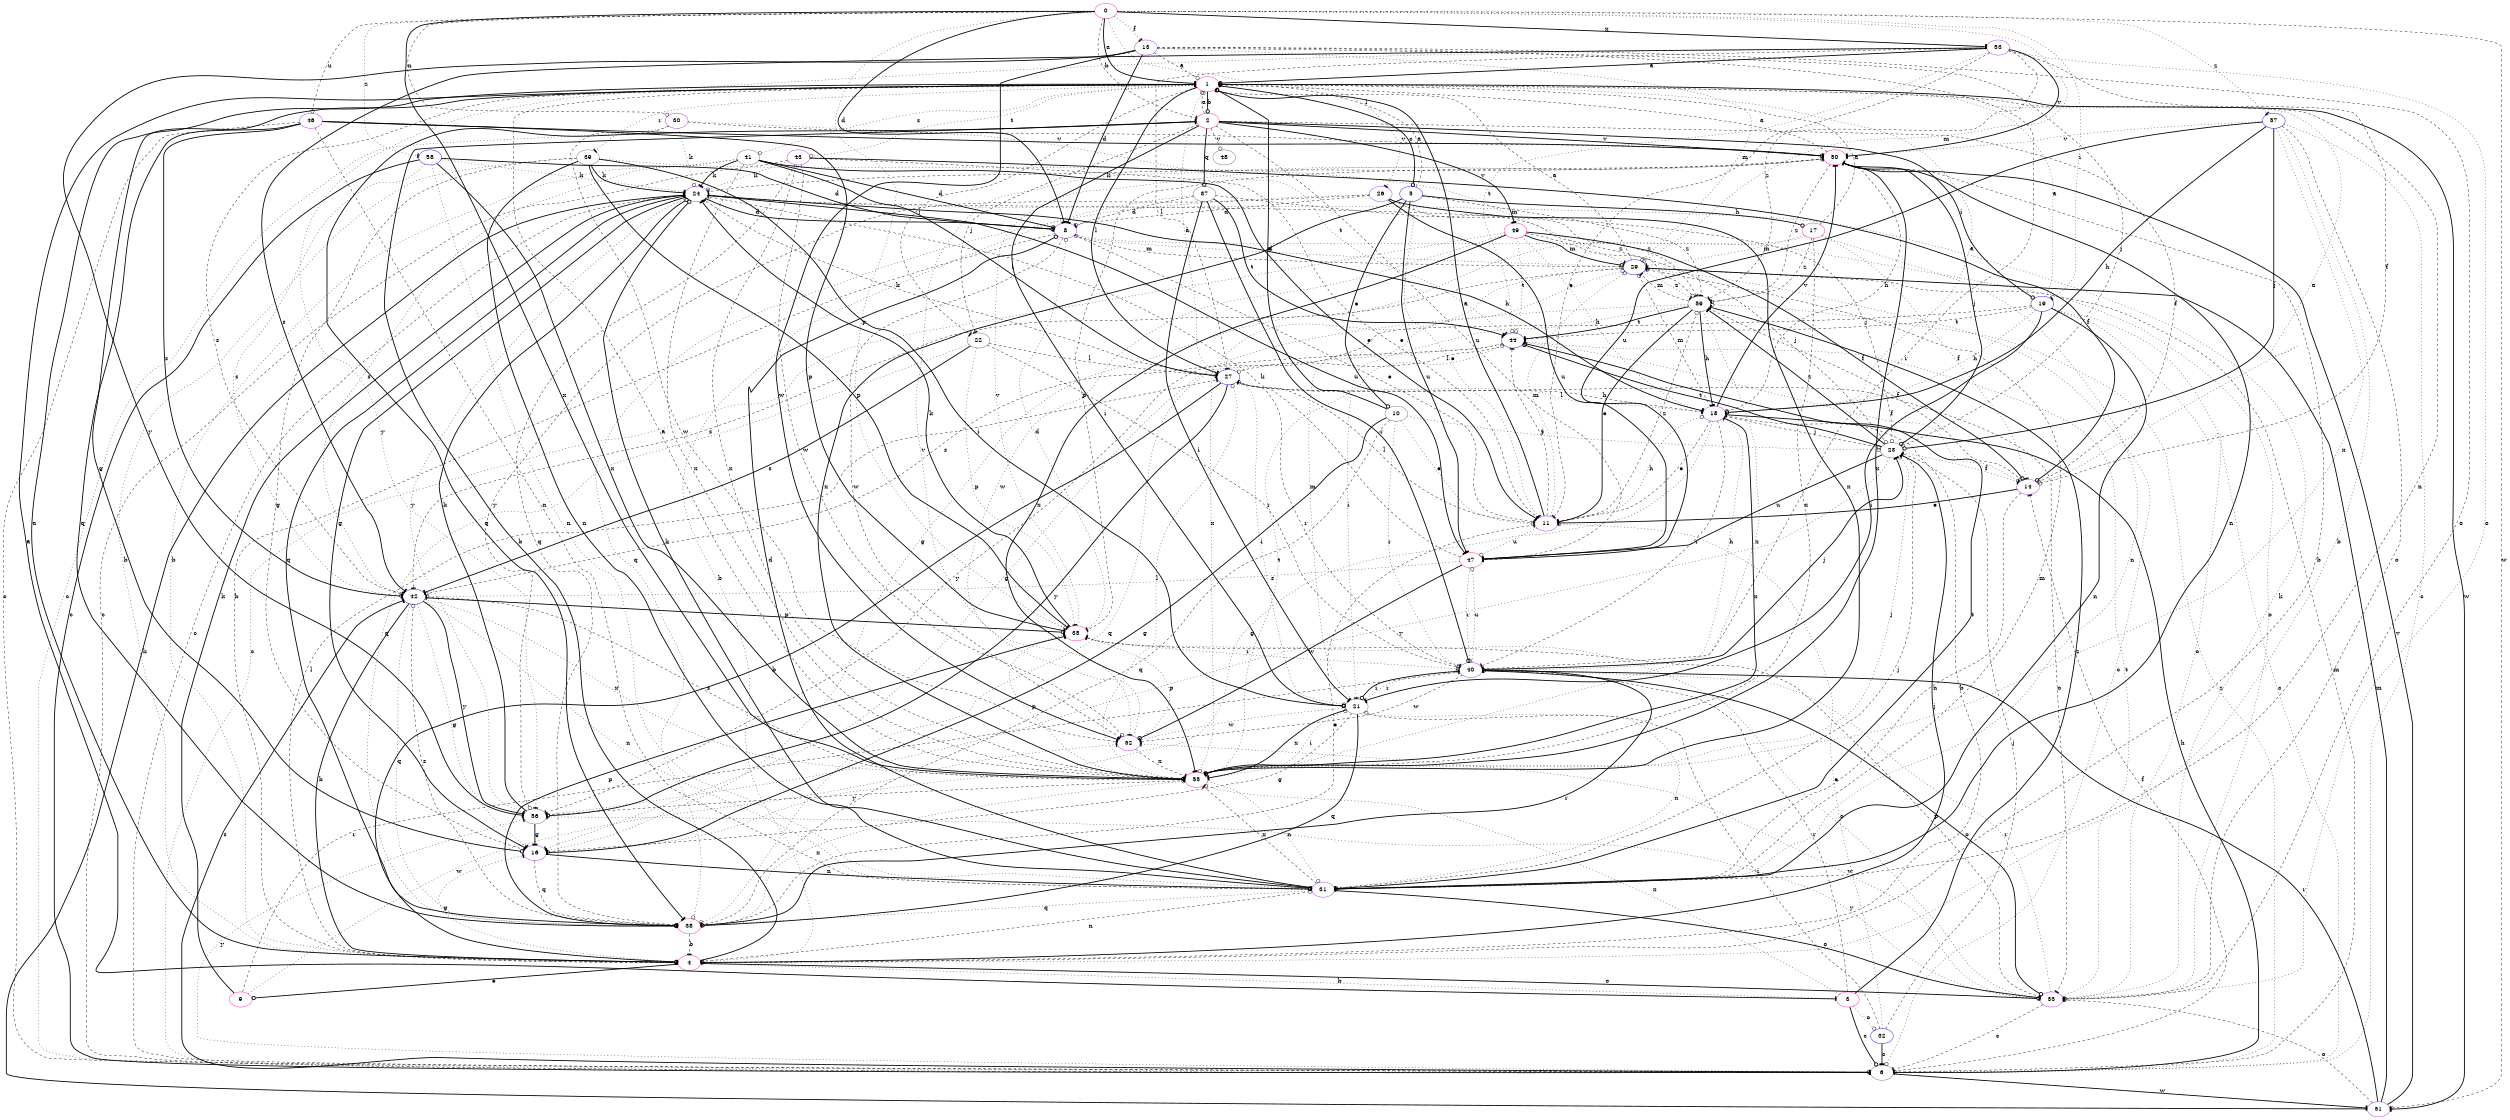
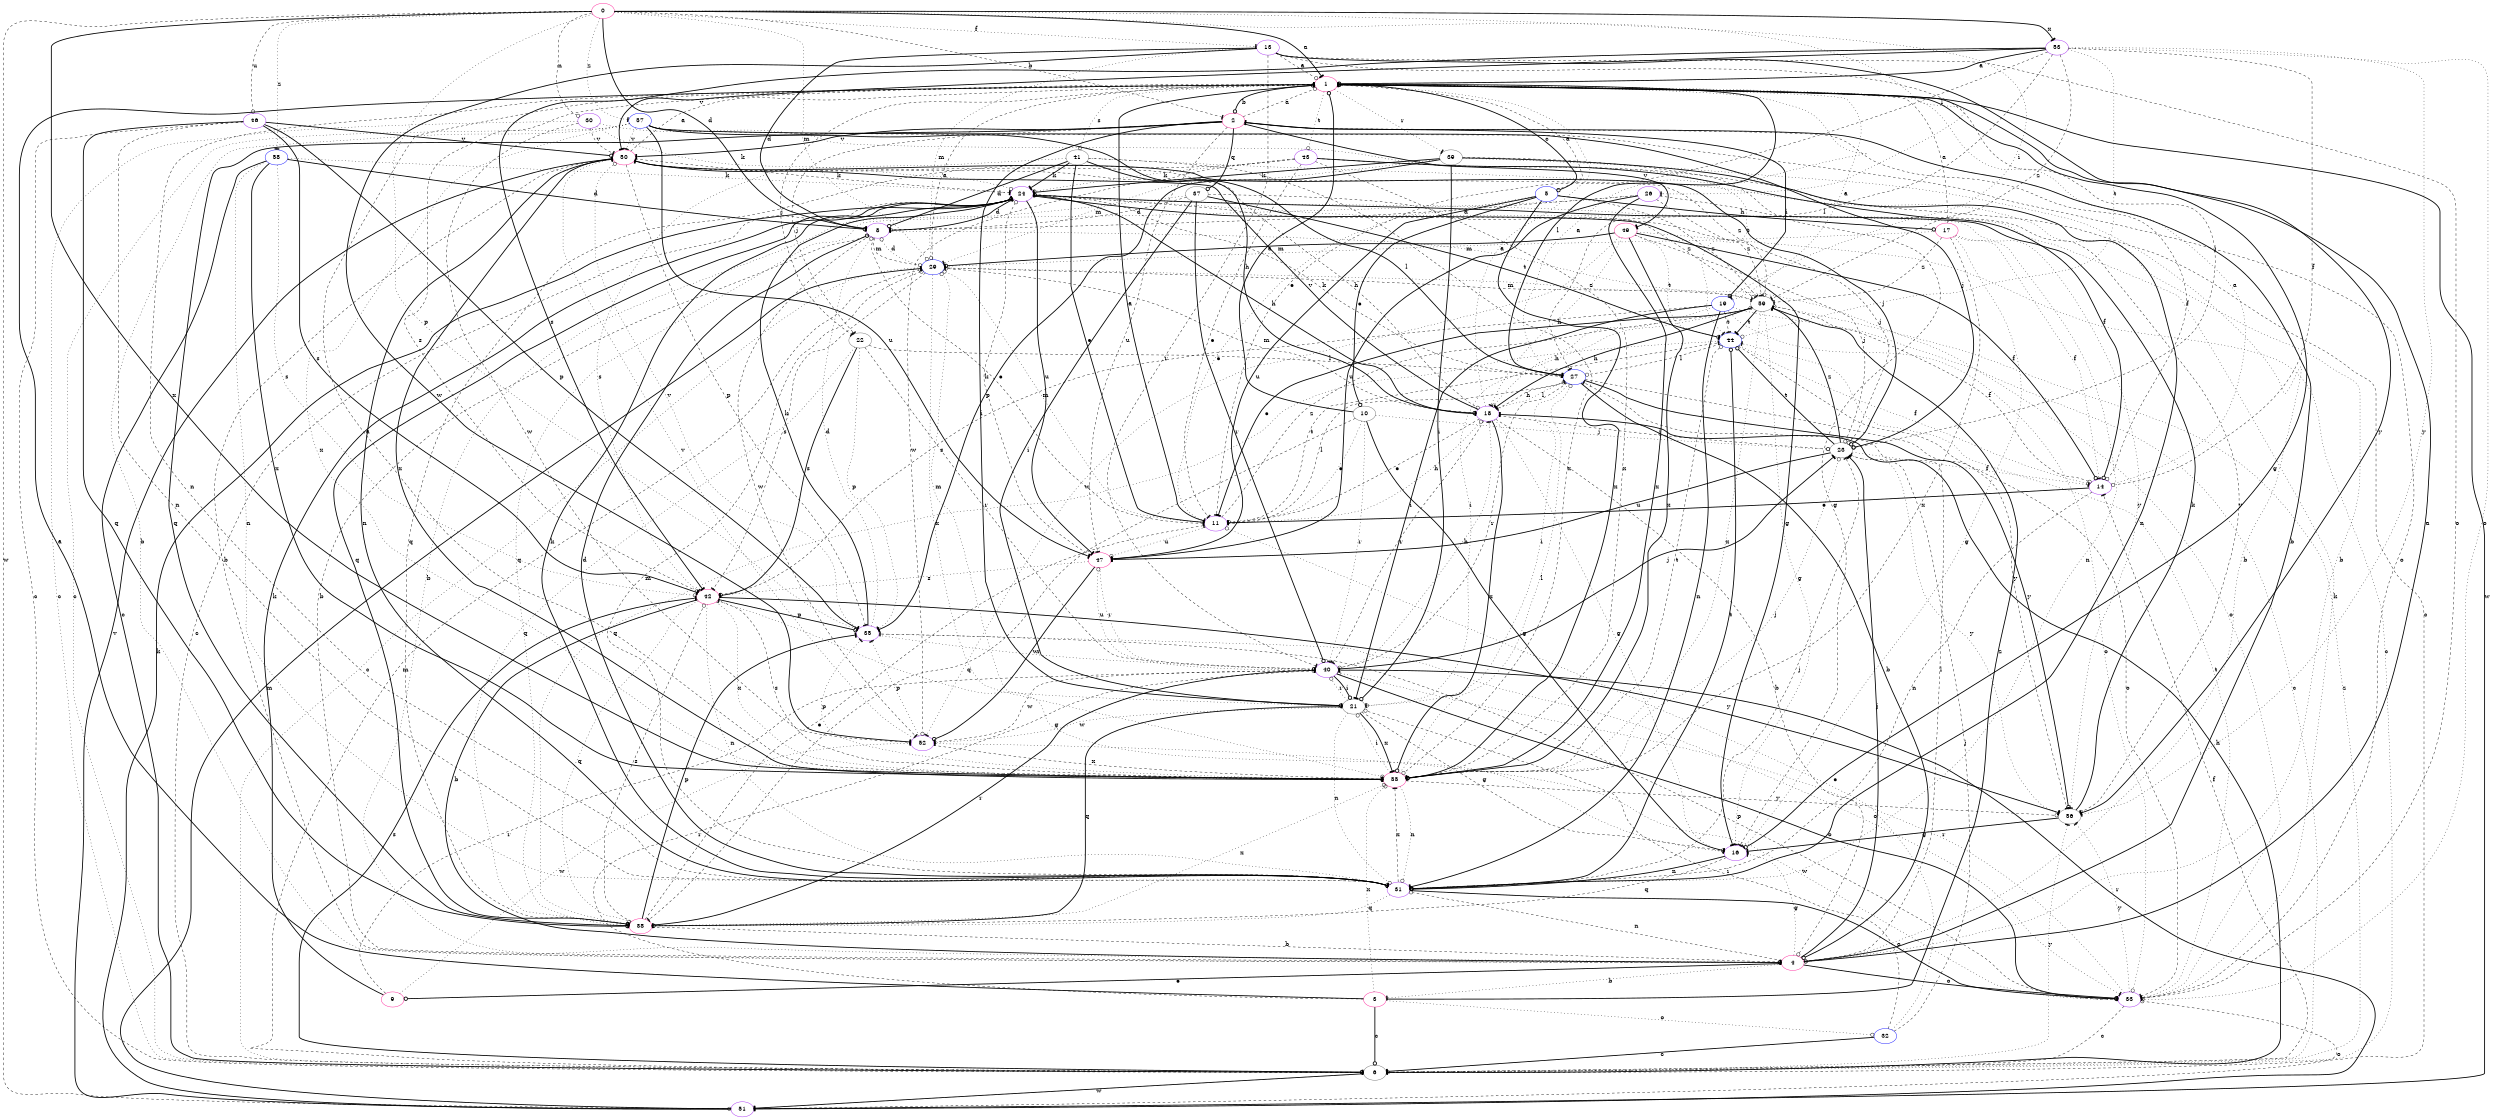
node "48": removed
edge "55" -> "44": style dotted -> dashed
node "42": color blue -> deeppink
node "35": color deeppink -> purple
